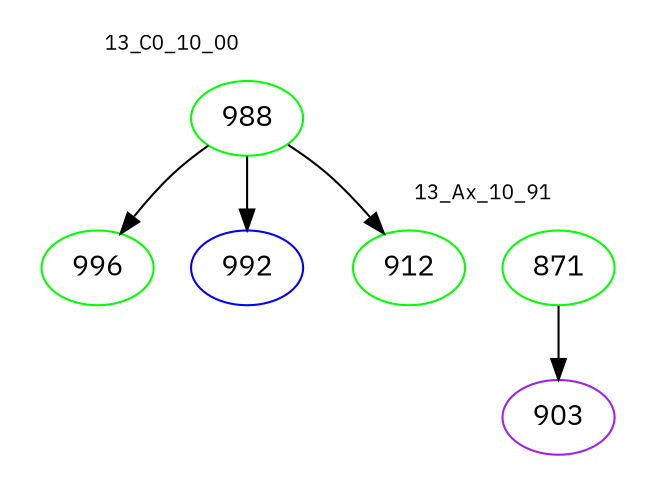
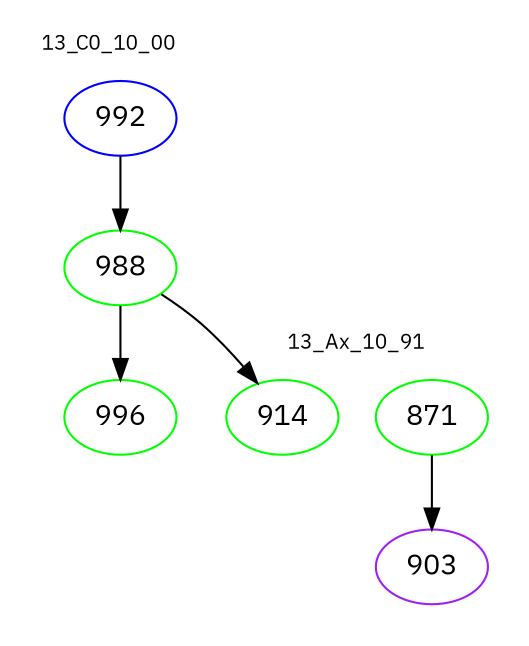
edge "988" -> "992": reversed
node "912": label "912" -> "914"
